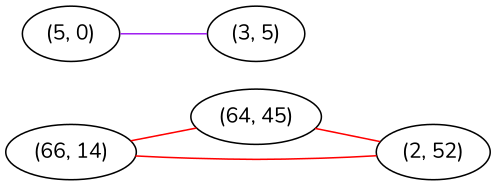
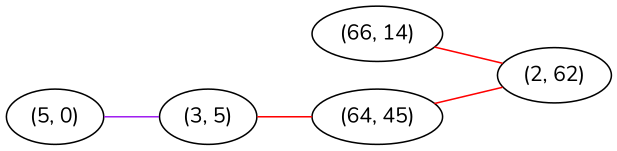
edge "(64, 45)" -- "(66, 14)": now "(64, 45)" -- "(3, 5)"
node "(2, 52)": label "(2, 52)" -> "(2, 62)"
